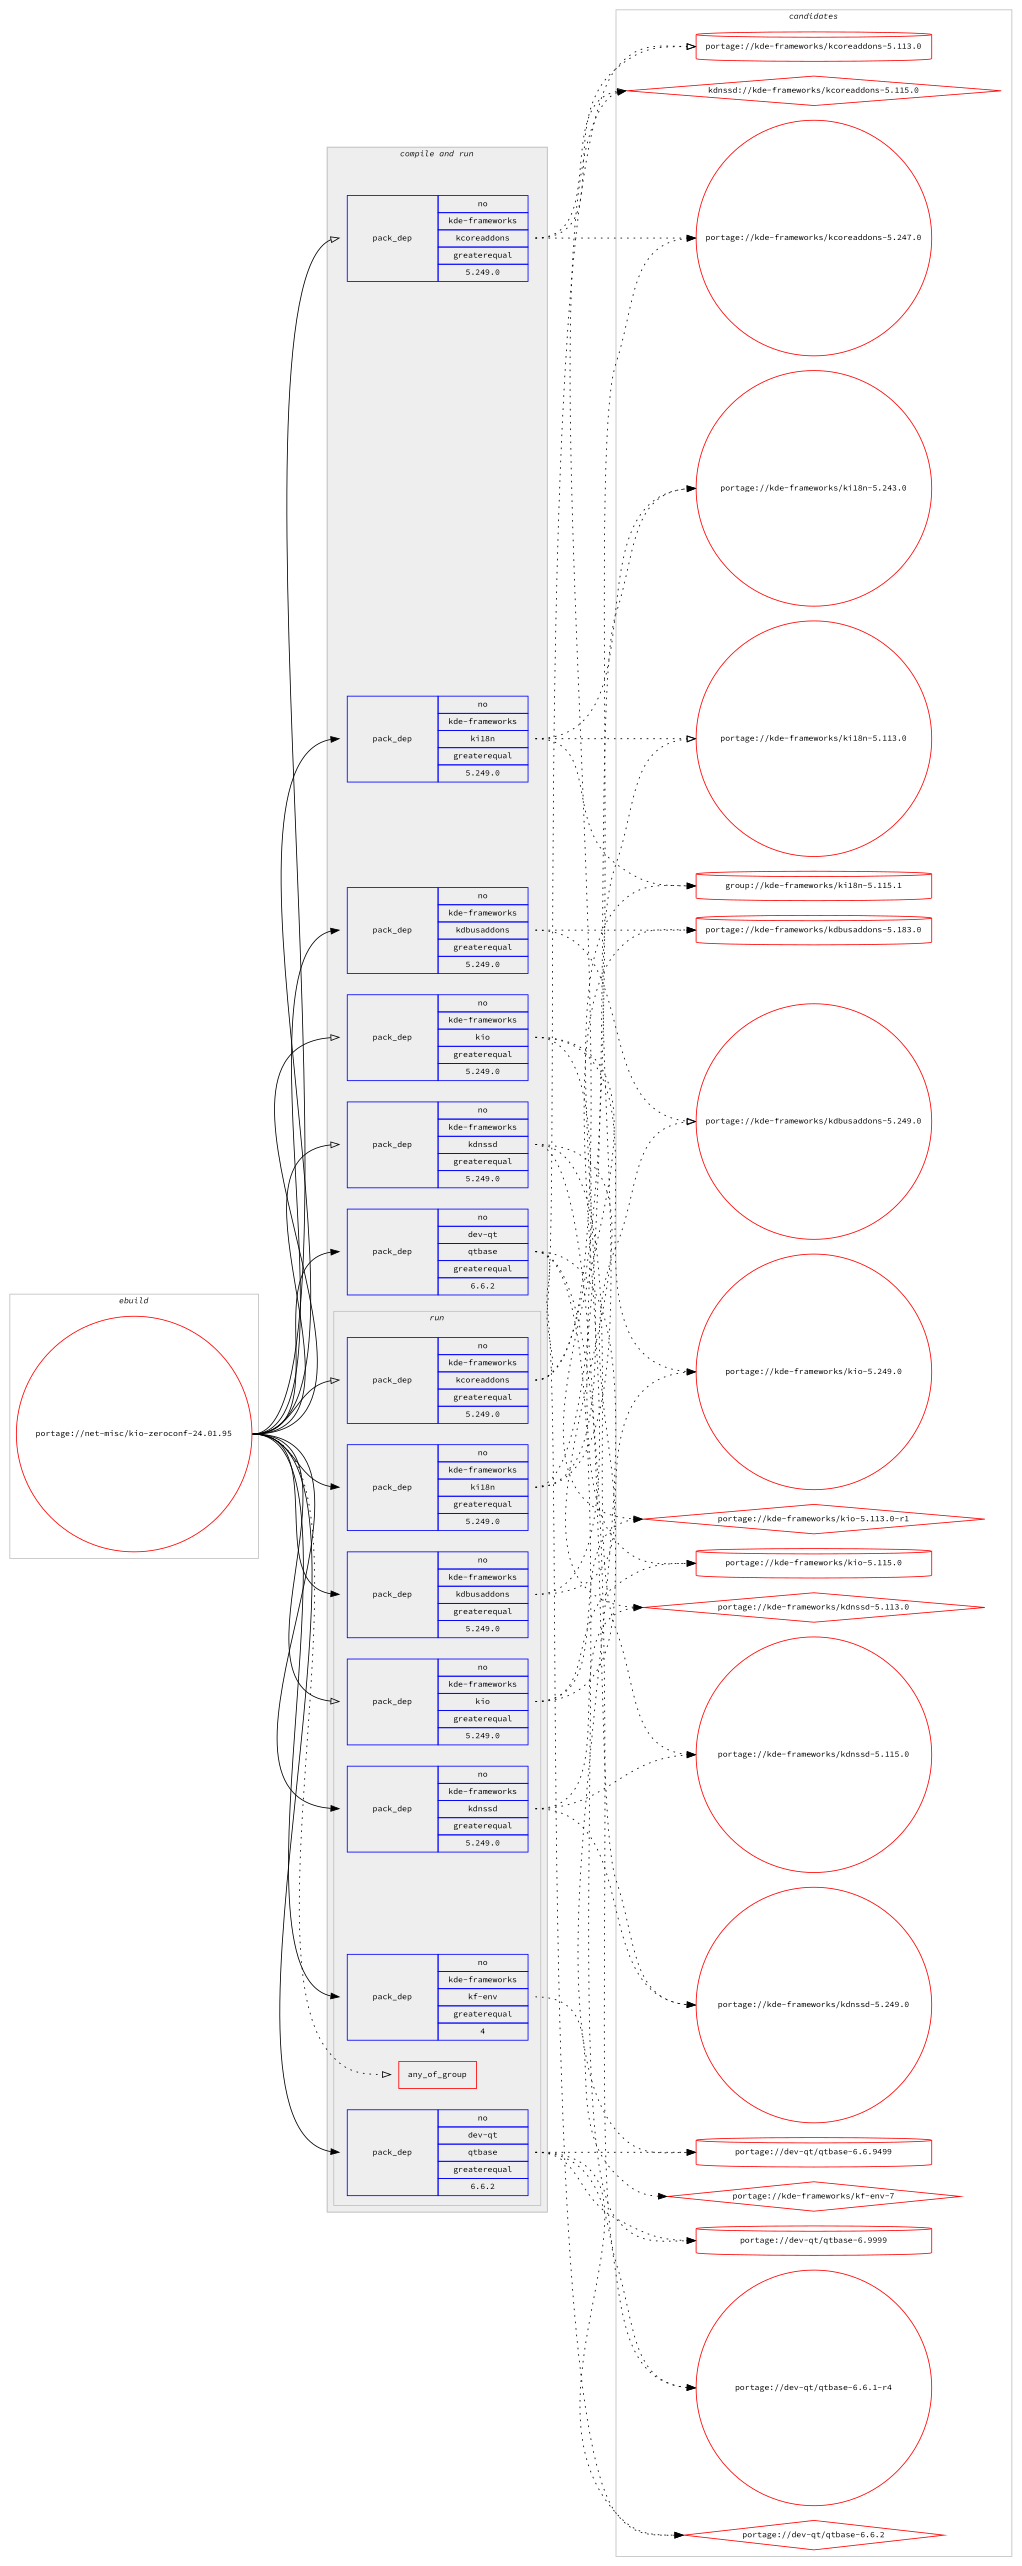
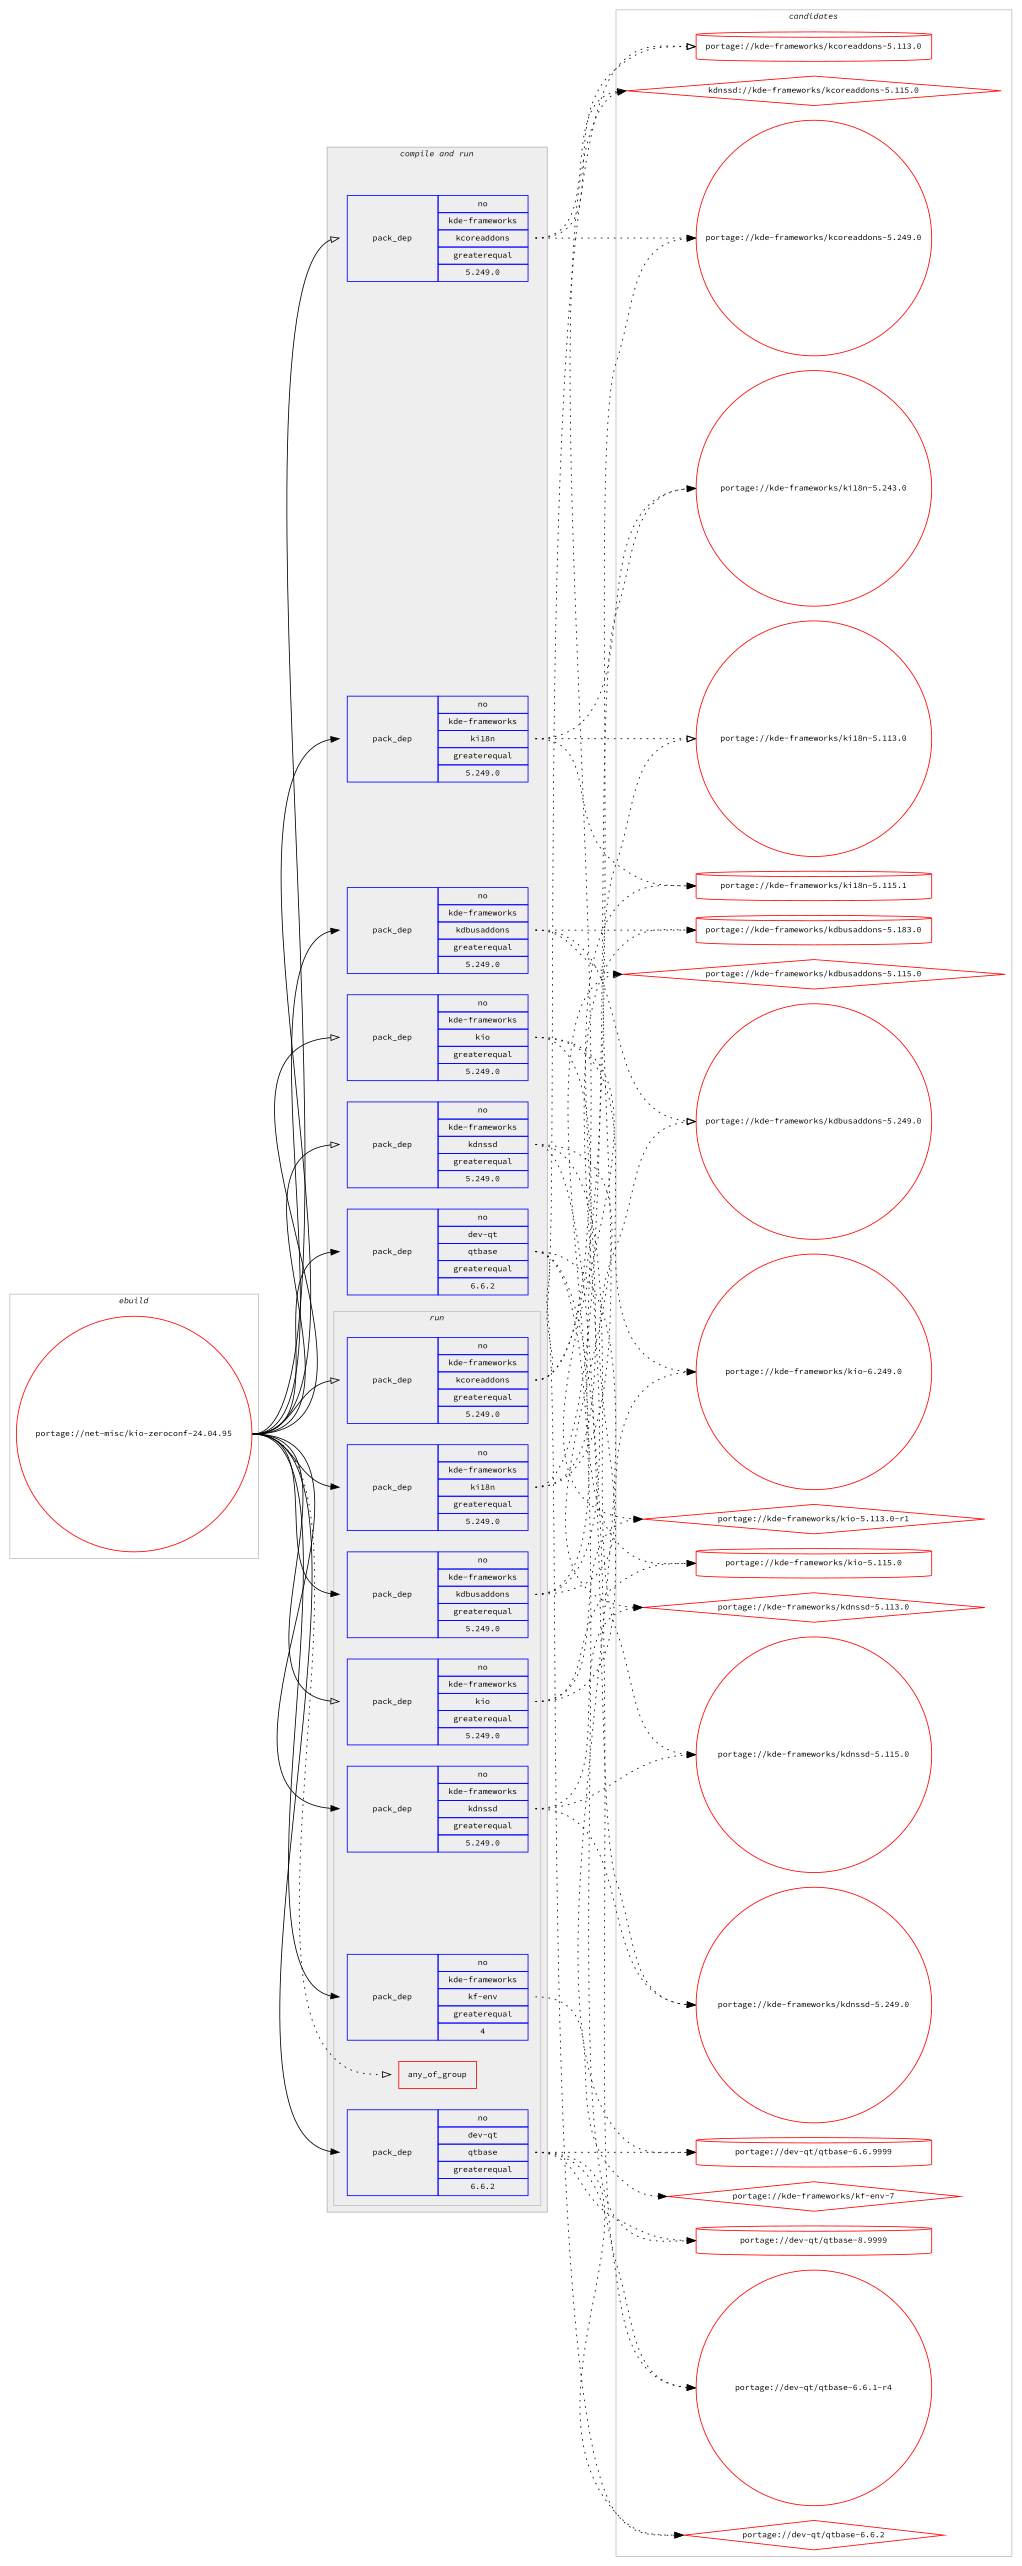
node "portage://kde-frameworks/kcoreaddons-5.247.0": label "portage://kde-frameworks/kcoreaddons-5.247.0" -> "portage://kde-frameworks/kcoreaddons-5.249.0"
node "group://kde-frameworks/ki18n-5.115.1": label "group://kde-frameworks/ki18n-5.115.1" -> "portage://kde-frameworks/ki18n-5.115.1"
node "portage://kde-frameworks/kdbusaddons-5.115.0": added
node "portage://kde-frameworks/kio-5.249.0": label "portage://kde-frameworks/kio-5.249.0" -> "portage://kde-frameworks/kio-6.249.0"
node "portage://net-misc/kio-zeroconf-24.01.95": label "portage://net-misc/kio-zeroconf-24.01.95" -> "portage://net-misc/kio-zeroconf-24.04.95"
node "portage://dev-qt/qtbase-6.6.9499": label "portage://dev-qt/qtbase-6.6.9499" -> "portage://dev-qt/qtbase-6.6.9999"
node "portage://dev-qt/qtbase-6.9999": label "portage://dev-qt/qtbase-6.9999" -> "portage://dev-qt/qtbase-8.9999"
